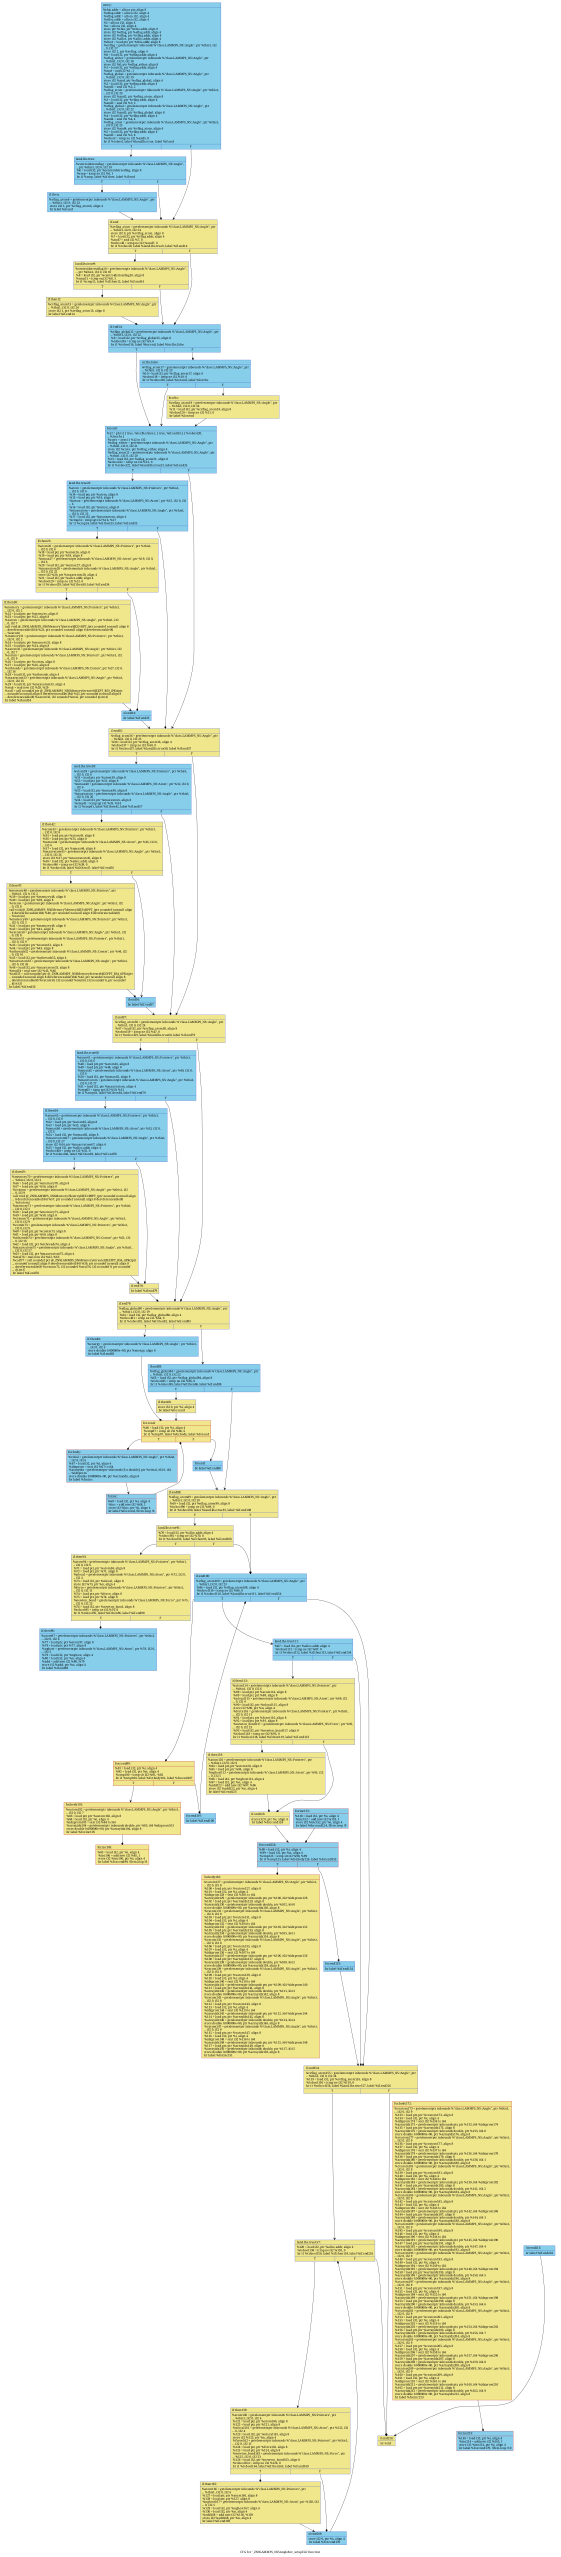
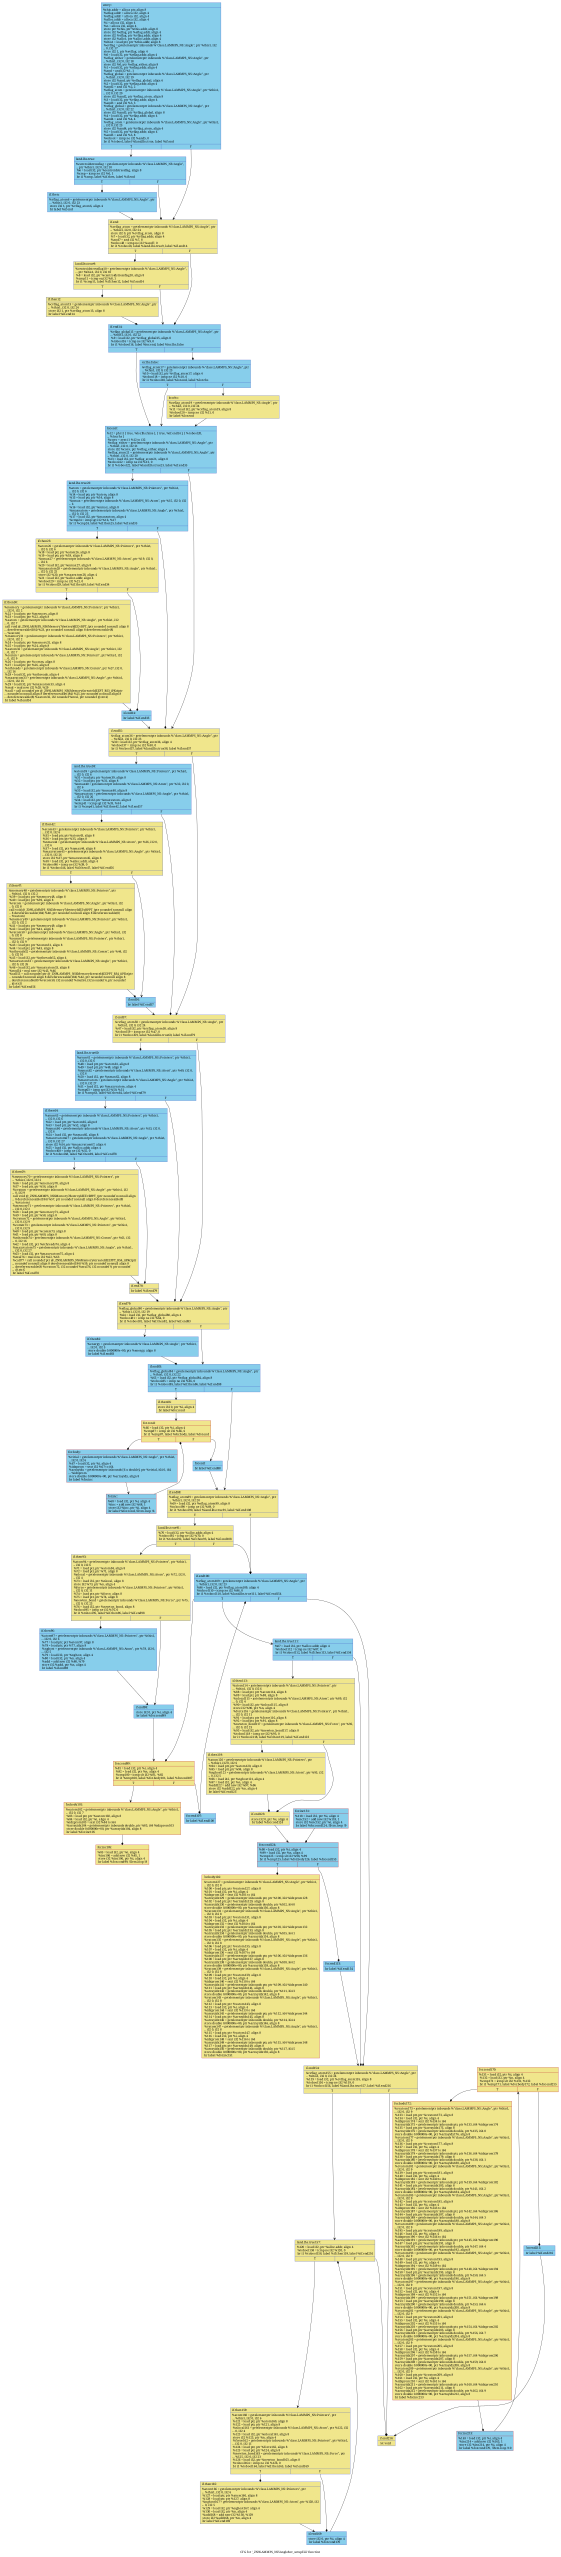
edge "if.then82:" -> "for.cond:": now "if.then82:" -> "if.end83:"
node "if.end98:": added
node "for.cond170:": added
